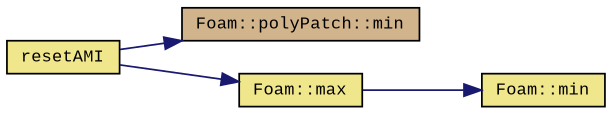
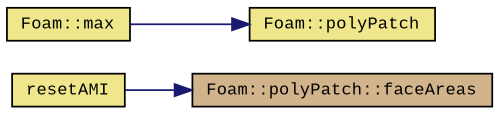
node "Foam::polyPatch::min": label "Foam::polyPatch::min" -> "Foam::polyPatch::faceAreas"
edge "resetAMI" -> "Foam::max": removed
node "Foam::min": label "Foam::min" -> "Foam::polyPatch"
